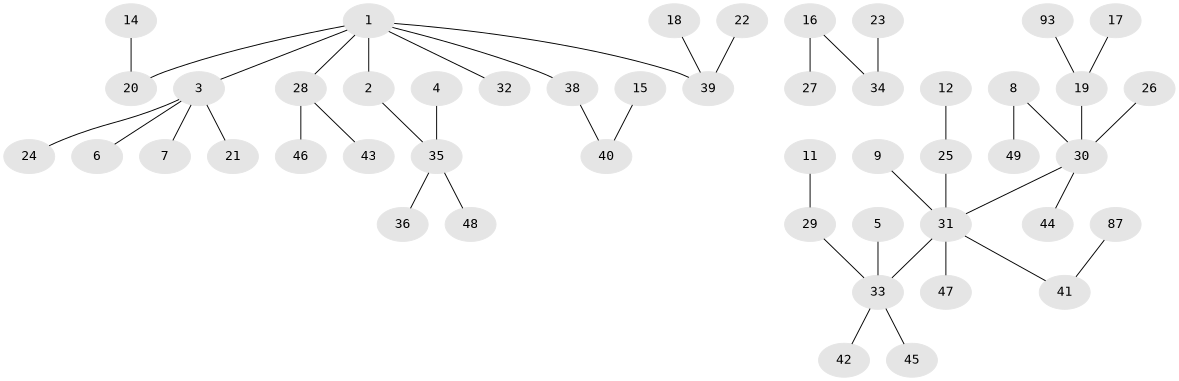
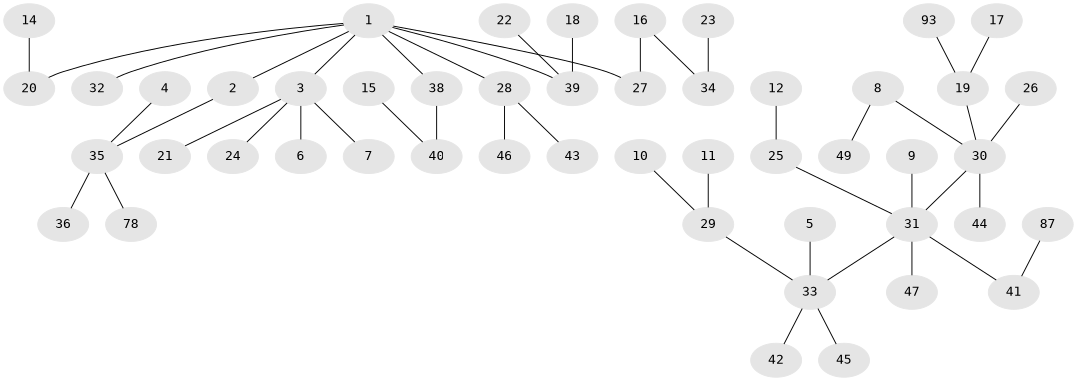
edge "1" -- "27": added
node "10": added
node "48": label "48" -> "78"
